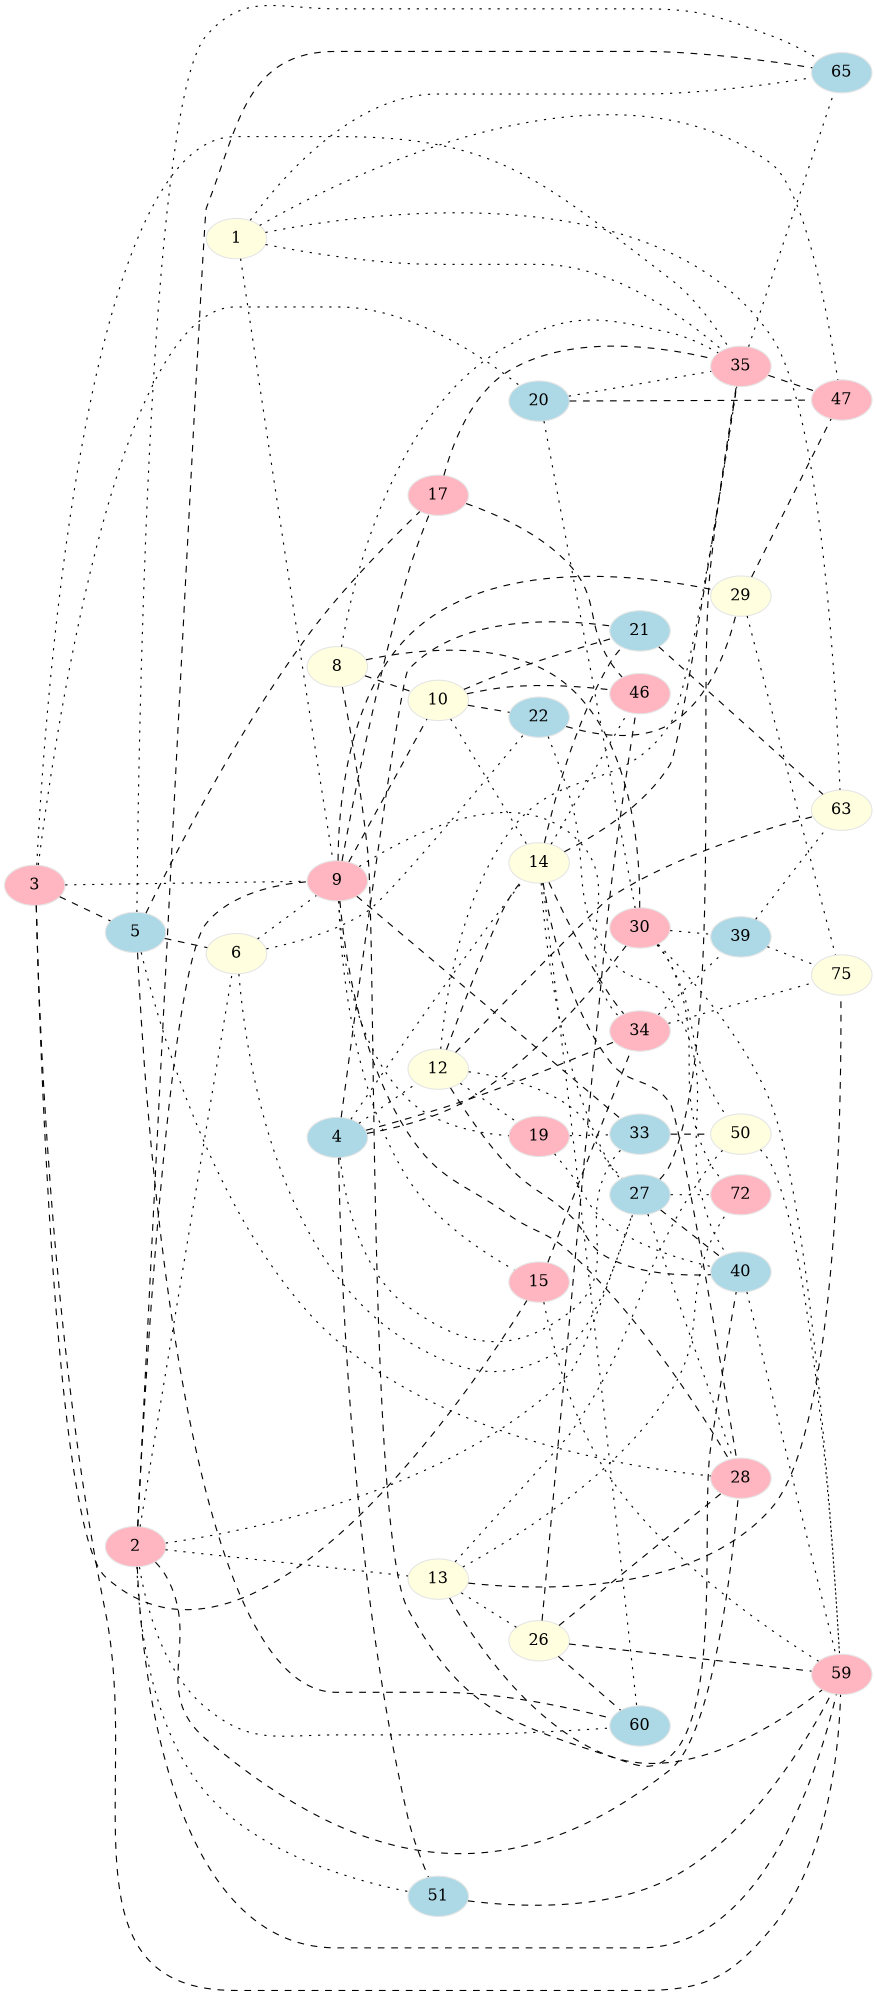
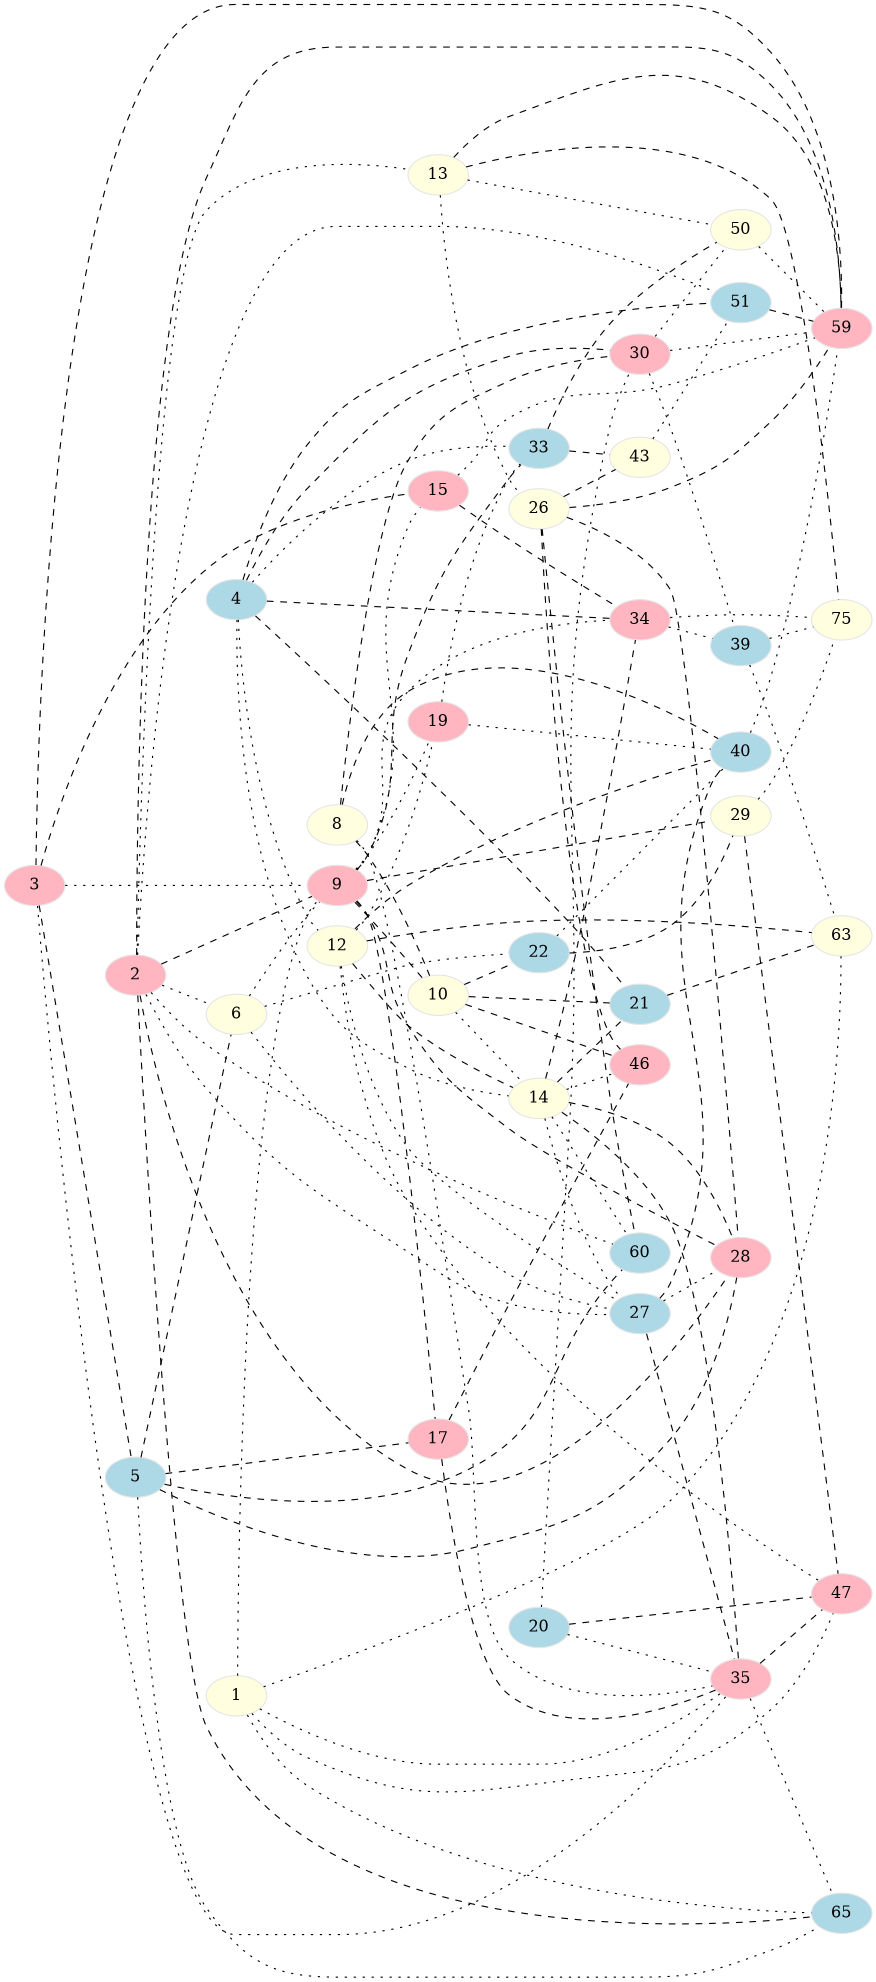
edge "20" -- "3": removed
node "43": added
edge "35" -- "12": now "47" -- "12"
node "72": removed
edge "5" -- "28": style dotted -> dashed
